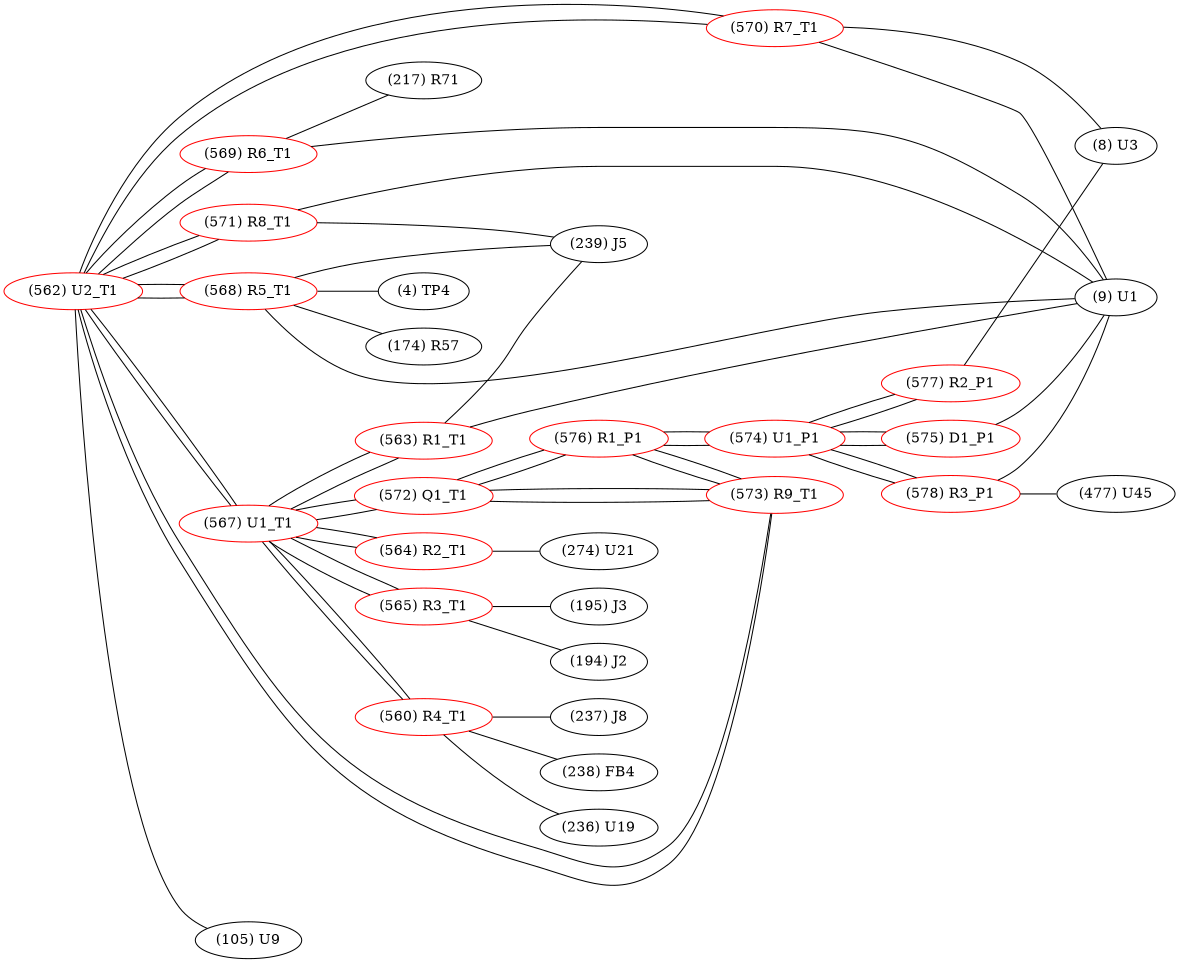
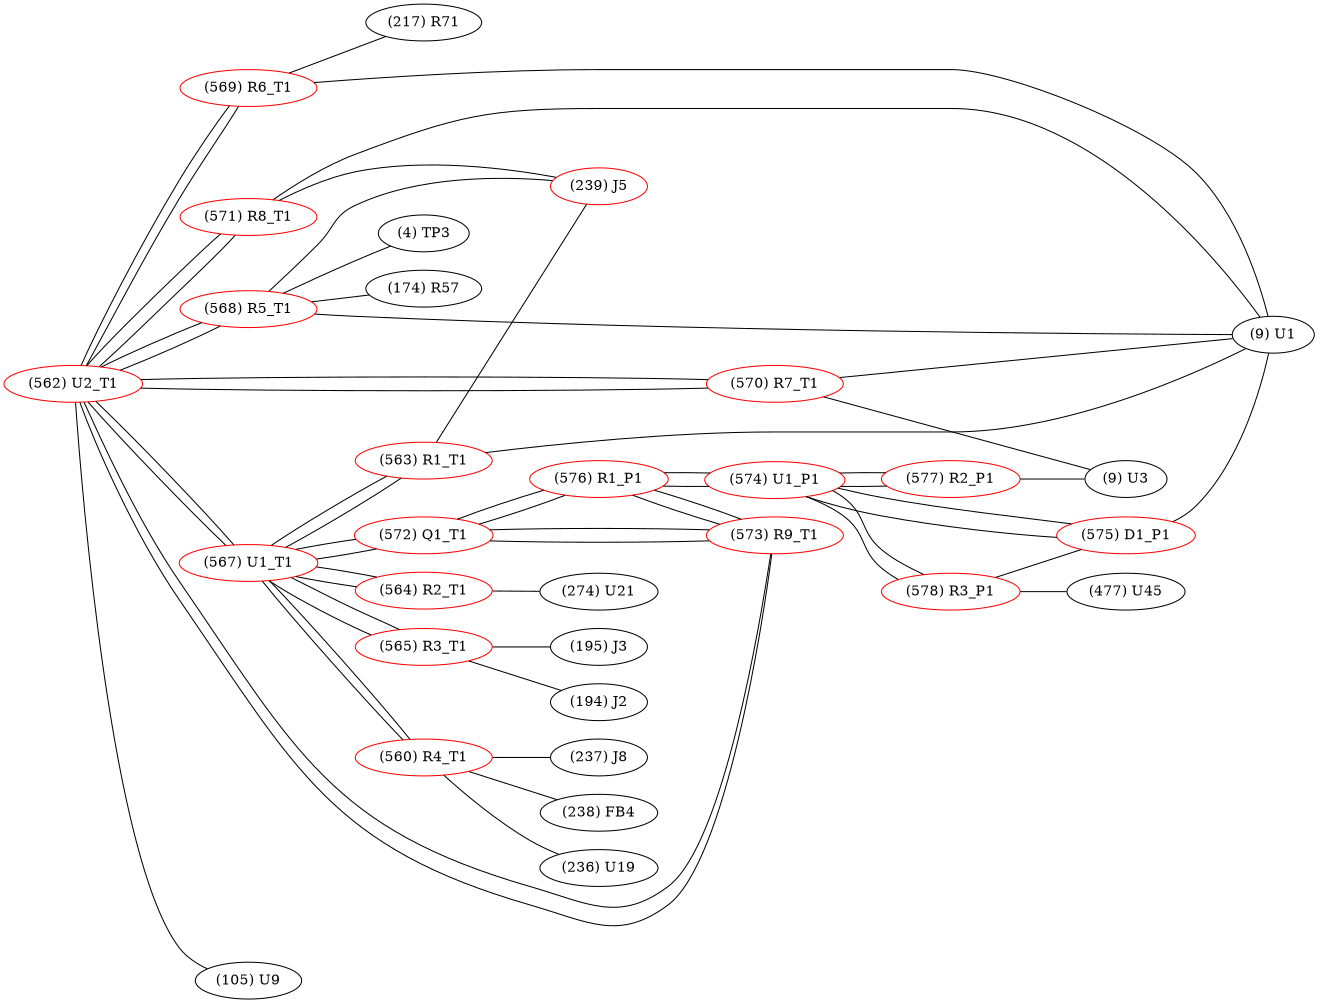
node "(8) U3": label "(8) U3" -> "(9) U3"
node "(239) J5": color black -> red
node "(4) TP4": label "(4) TP4" -> "(4) TP3"
edge "(9) U1" -- "(578) R3_P1": now "(575) D1_P1" -- "(578) R3_P1"
